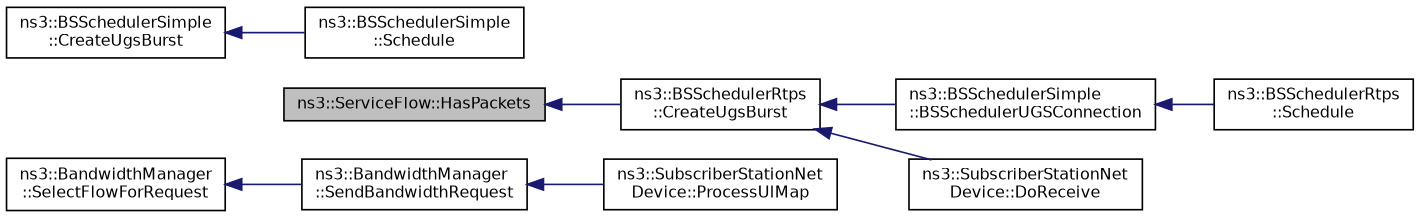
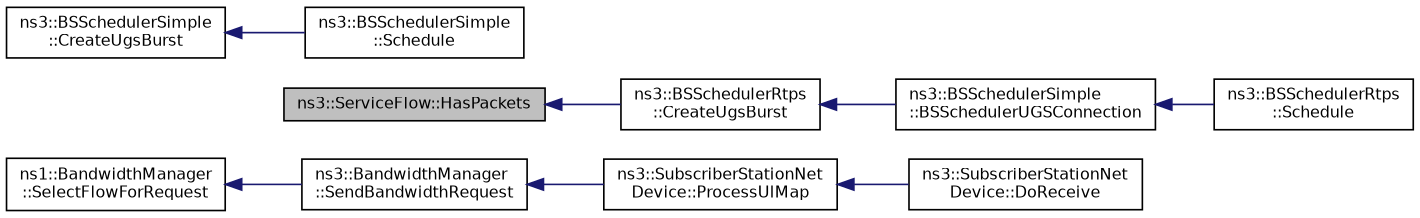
edge "ns3::SubscriberStationNet Device::DoReceive" -> "ns3::BSSchedulerRtps ::CreateUgsBurst": now "ns3::SubscriberStationNet Device::DoReceive" -> "ns3::SubscriberStationNet Device::ProcessUlMap"
node "ns3::BandwidthManager ::SelectFlowForRequest": label "ns3::BandwidthManager ::SelectFlowForRequest" -> "ns1::BandwidthManager ::SelectFlowForRequest"
